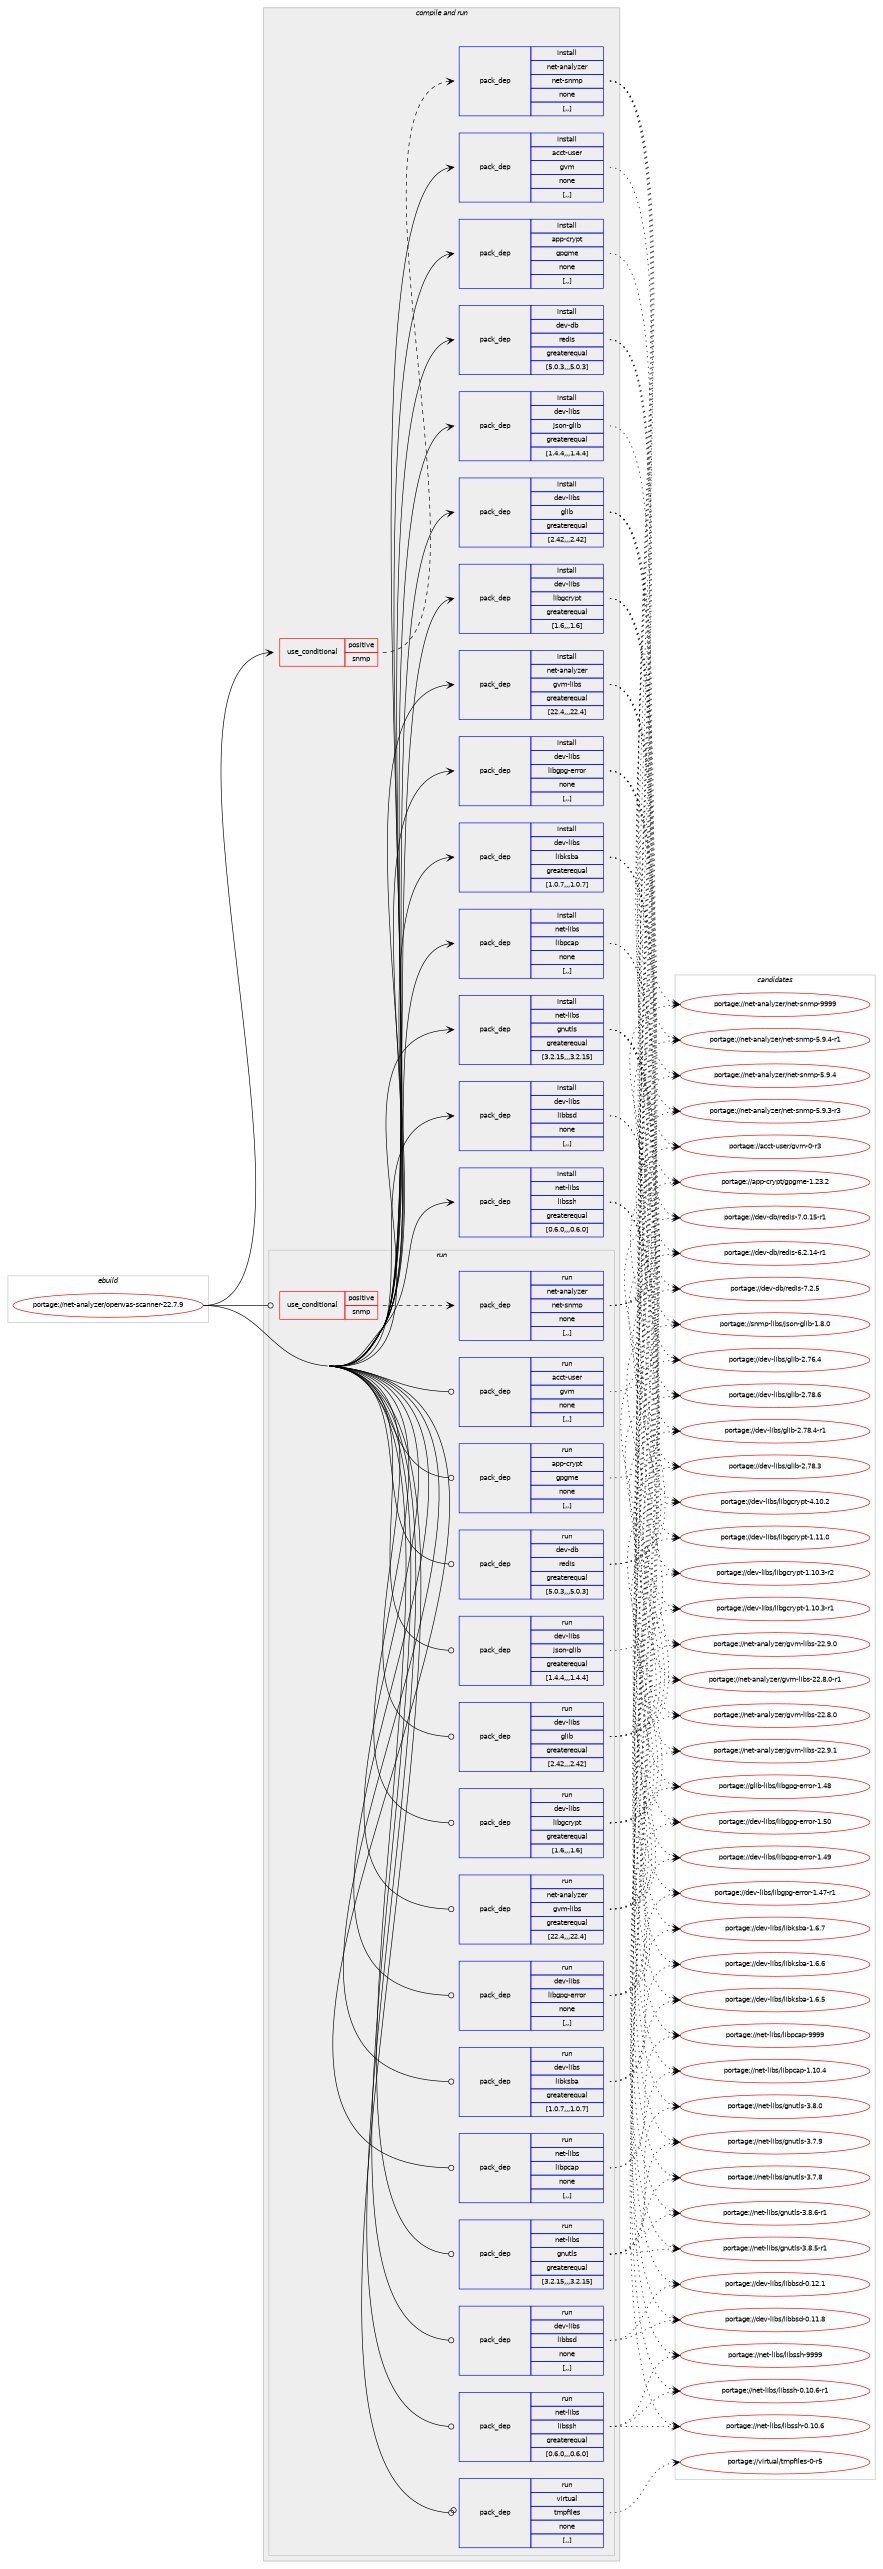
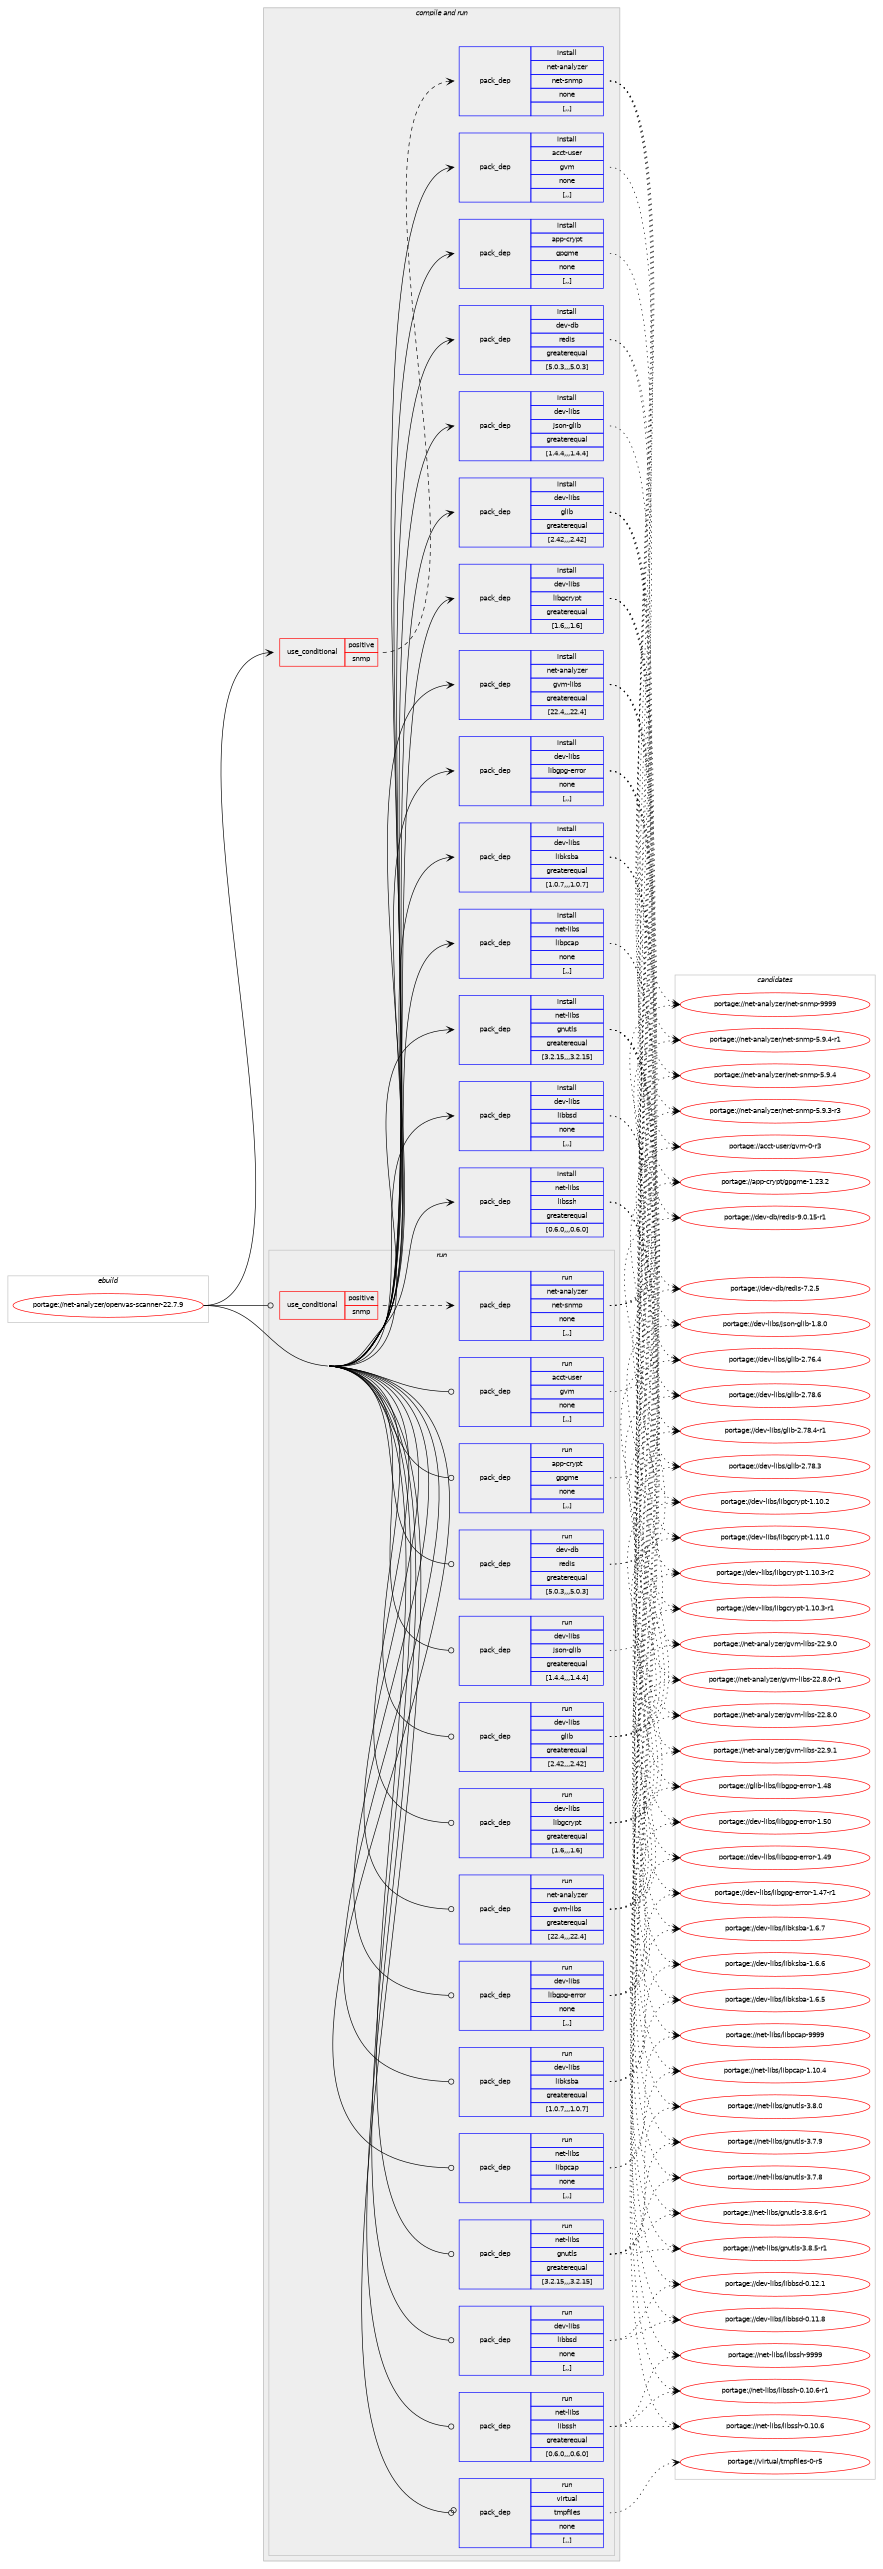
node "portage://dev-db/redis-7.0.15-r1": label "portage://dev-db/redis-7.0.15-r1" -> "portage://dev-db/redis-9.0.15-r1"
node "portage://dev-db/redis-6.2.14-r1": removed
node "portage://snmp-libs/json-glib-1.8.0": label "portage://snmp-libs/json-glib-1.8.0" -> "portage://dev-libs/json-glib-1.8.0"
node "portage://dev-libs/libgcrypt-4.10.2": label "portage://dev-libs/libgcrypt-4.10.2" -> "portage://dev-libs/libgcrypt-1.10.2"
